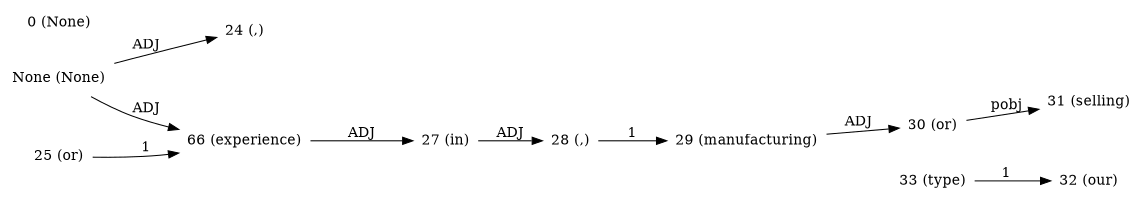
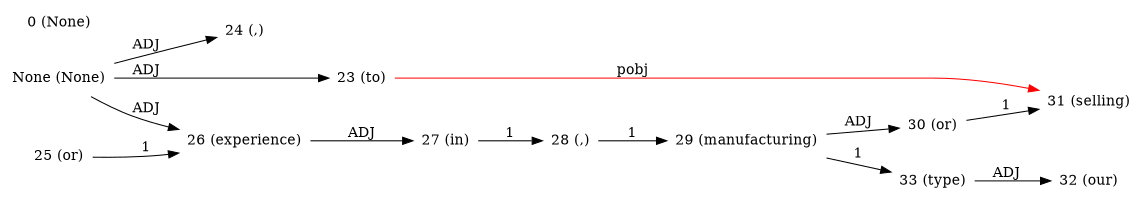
node "23 (to)": added
edge "30 (or)" -> "31 (selling)": label "pobj" -> "1"
edge "27 (in)" -> "28 (,)": label "ADJ" -> "1"
node "66 (experience)": label "66 (experience)" -> "26 (experience)"
edge "29 (manufacturing)" -> "33 (type)": added, label "1"
edge "33 (type)" -> "32 (our)": label "1" -> "ADJ"
